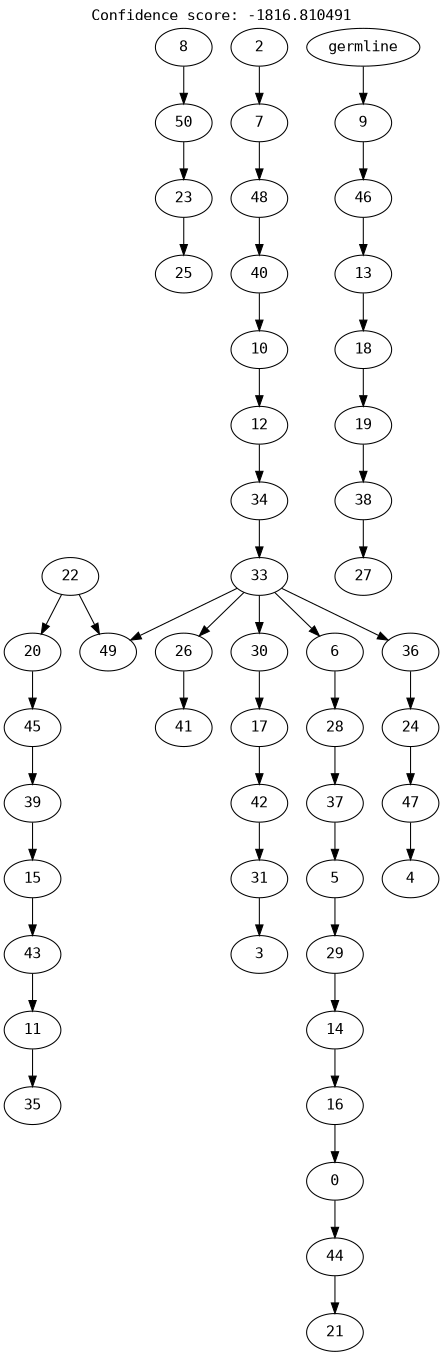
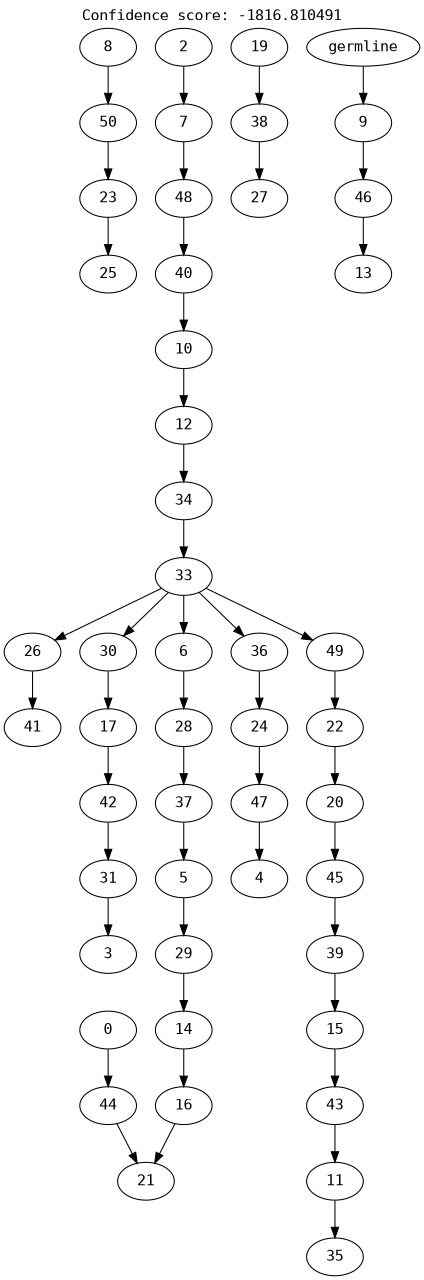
node "18": removed
edge "22" -> "49": reversed
edge "16" -> "0": now "16" -> "21"
